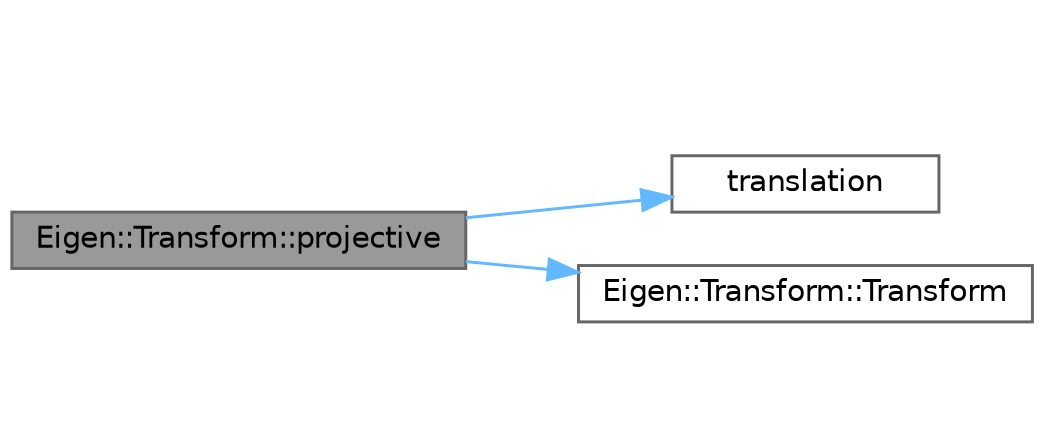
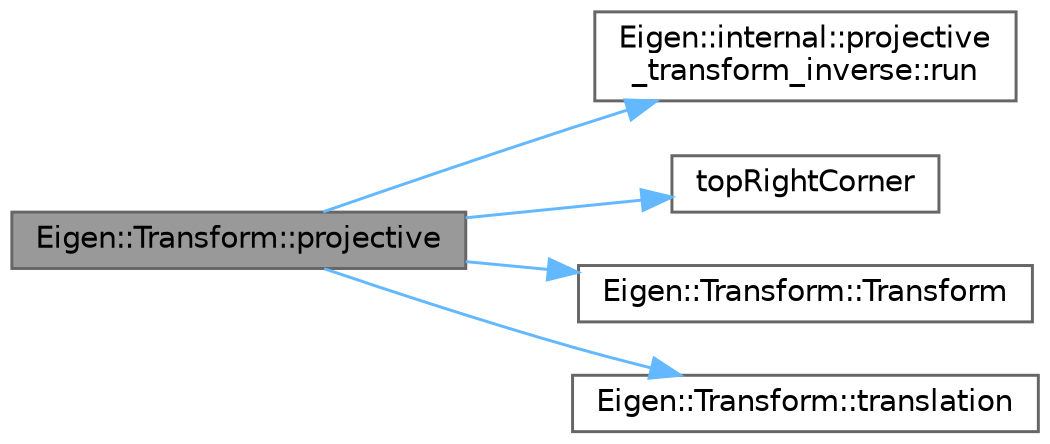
node "Eigen::internal::projective _transform_inverse::run": added
node "translation": label "translation" -> "topRightCorner"
node "Eigen::Transform::translation": added
